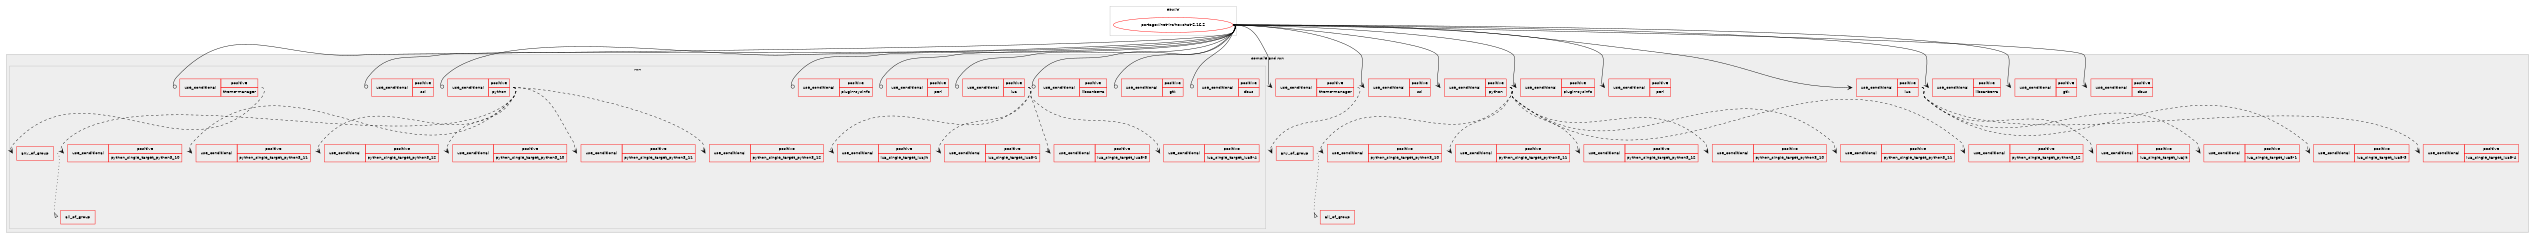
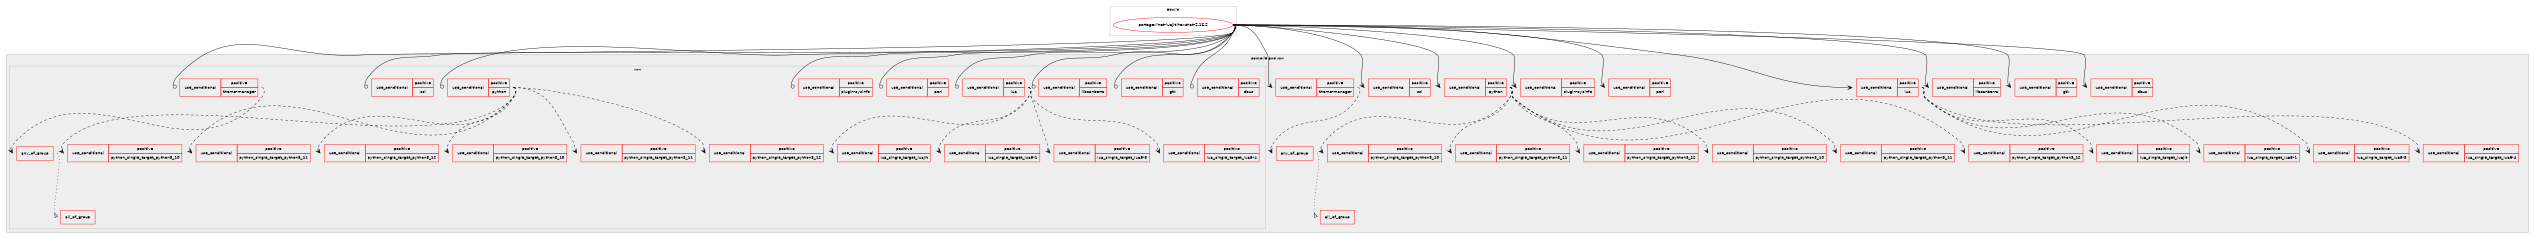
node "portage://net-irc/hexchat-2.16.2": label "portage://net-irc/hexchat-2.16.2" -> "portage://net-luajit/hexchat-2.16.2"
